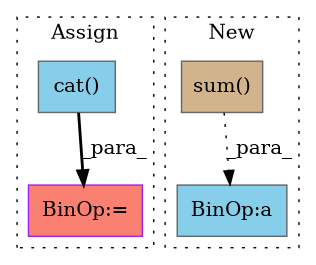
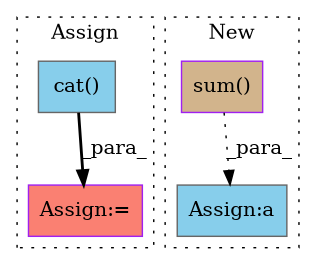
node "sum()": color gray40 -> purple
node "BinOp:=": label "BinOp:=" -> "Assign:="
node "BinOp:a": label "BinOp:a" -> "Assign:a"
